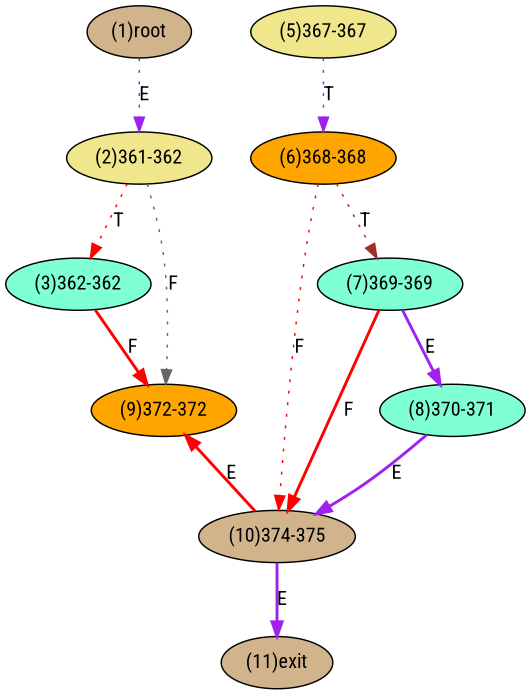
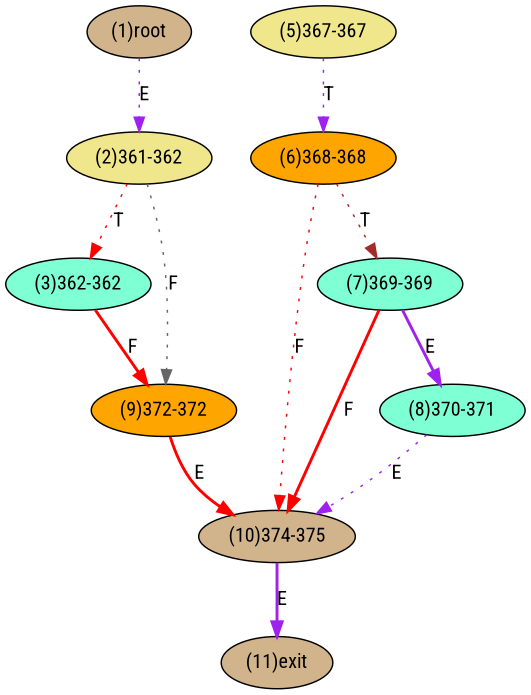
edge "(8)370-371" -> "(10)374-375": style bold -> dotted
edge "(10)374-375" -> "(9)372-372": reversed
